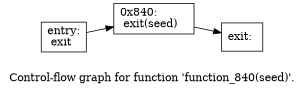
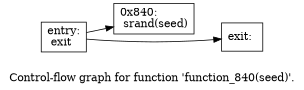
node "0x840:": text "exit(seed)" -> "srand(seed)"
edge "0x840:" -> "exit:": now "entry:" -> "exit:"
